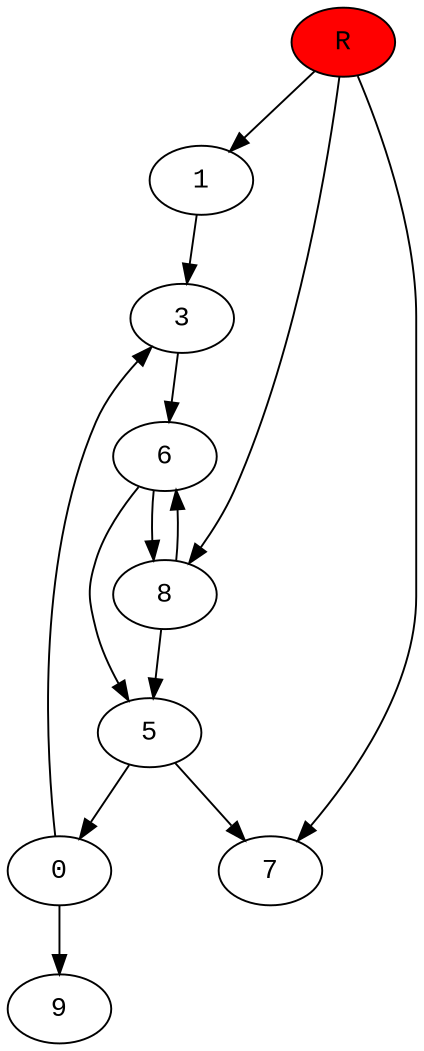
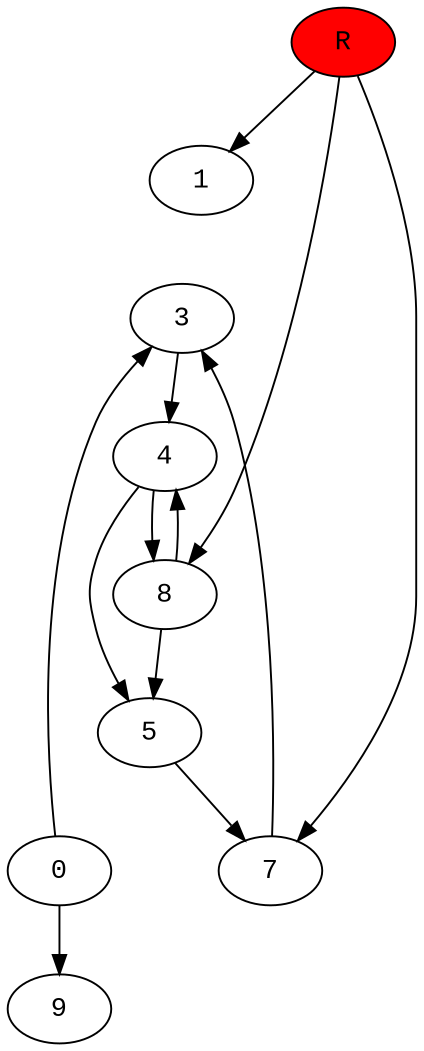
edge "1" -> "3": now "7" -> "3"
node "6": label "6" -> "4"
edge "5" -> "0": removed
